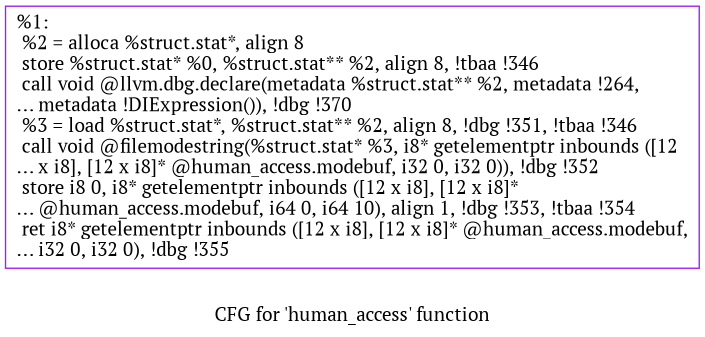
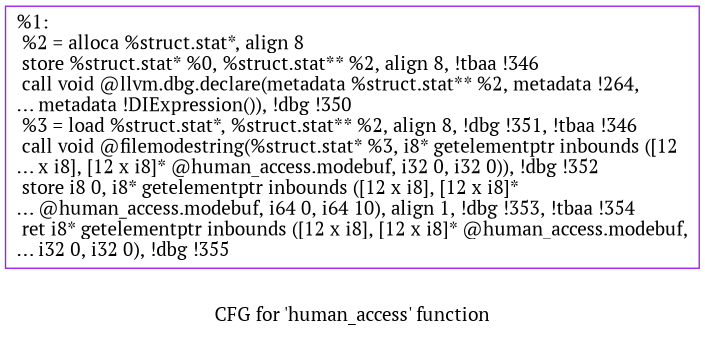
node "%1:": text "... metadata !DIExpression()), !dbg !370" -> "... metadata !DIExpression()), !dbg !350"
